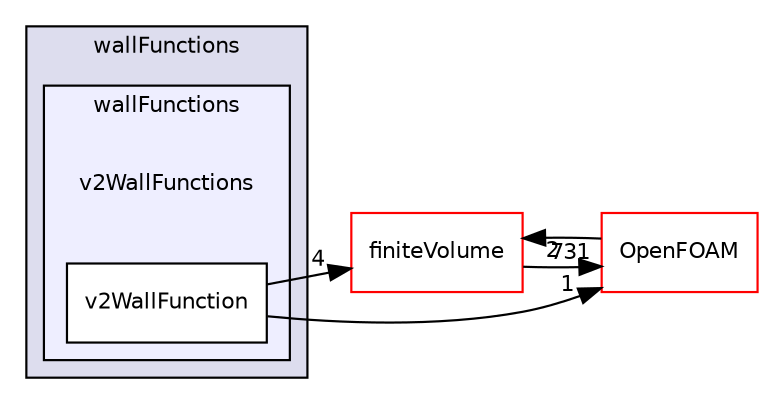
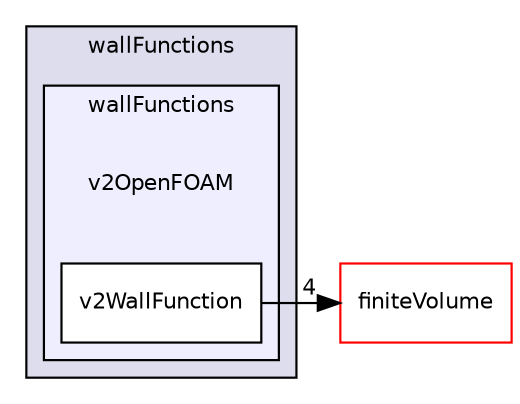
node "v2WallFunctions": label "v2WallFunctions" -> "v2OpenFOAM"
node "OpenFOAM": removed
